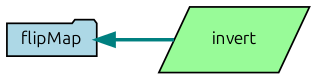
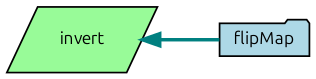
edge "invert" -> "flipMap": reversed
